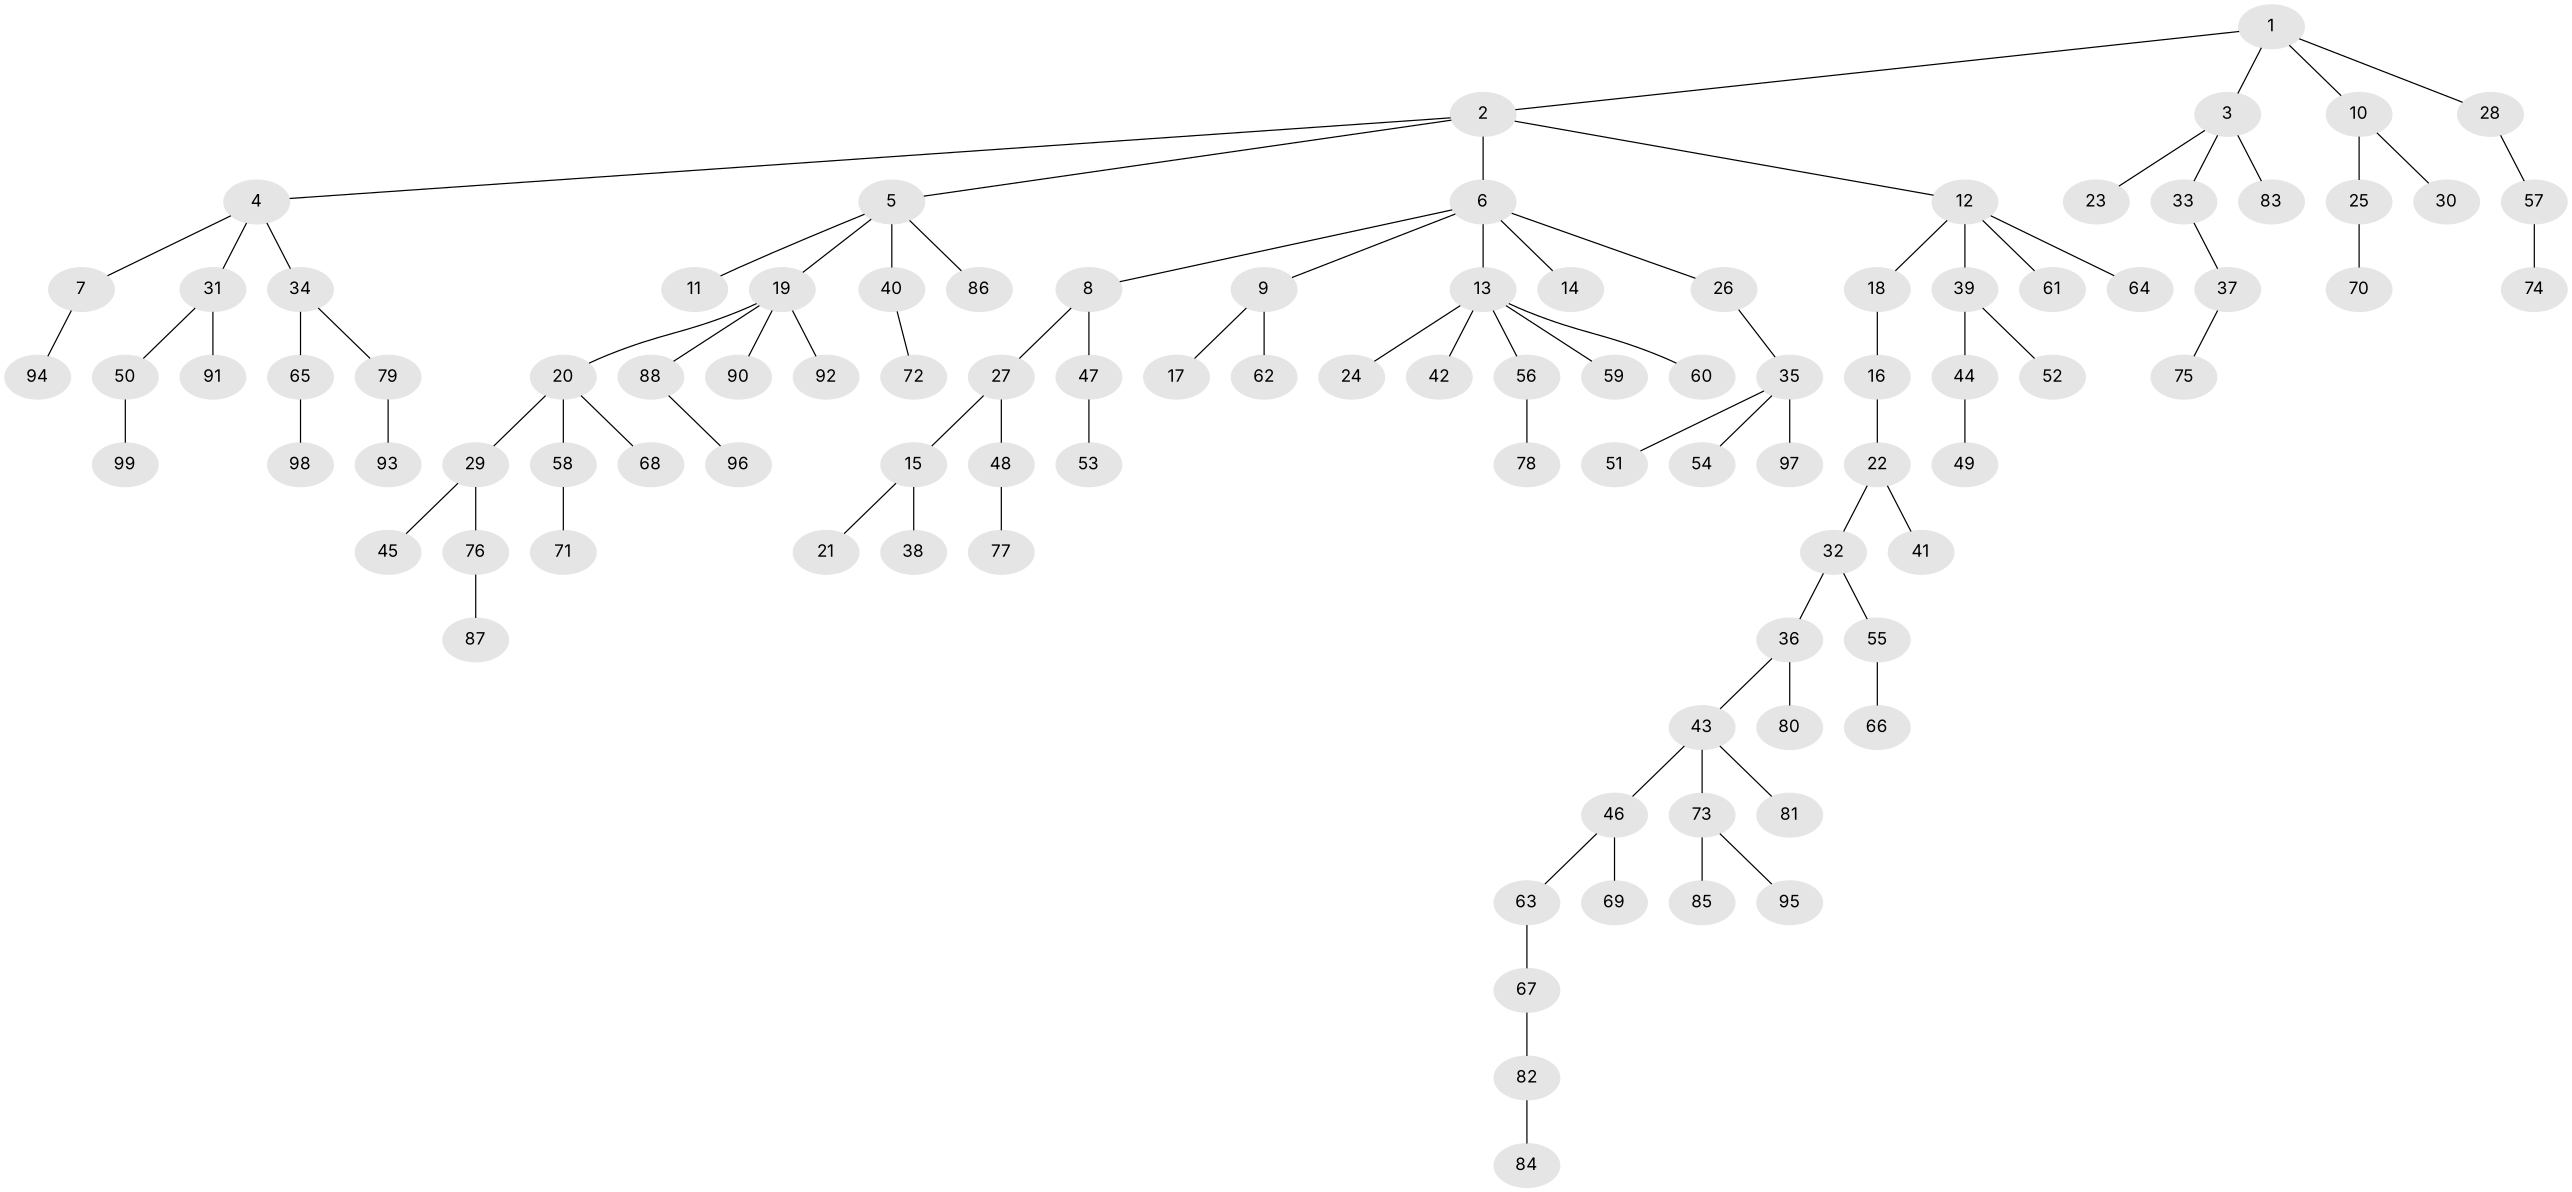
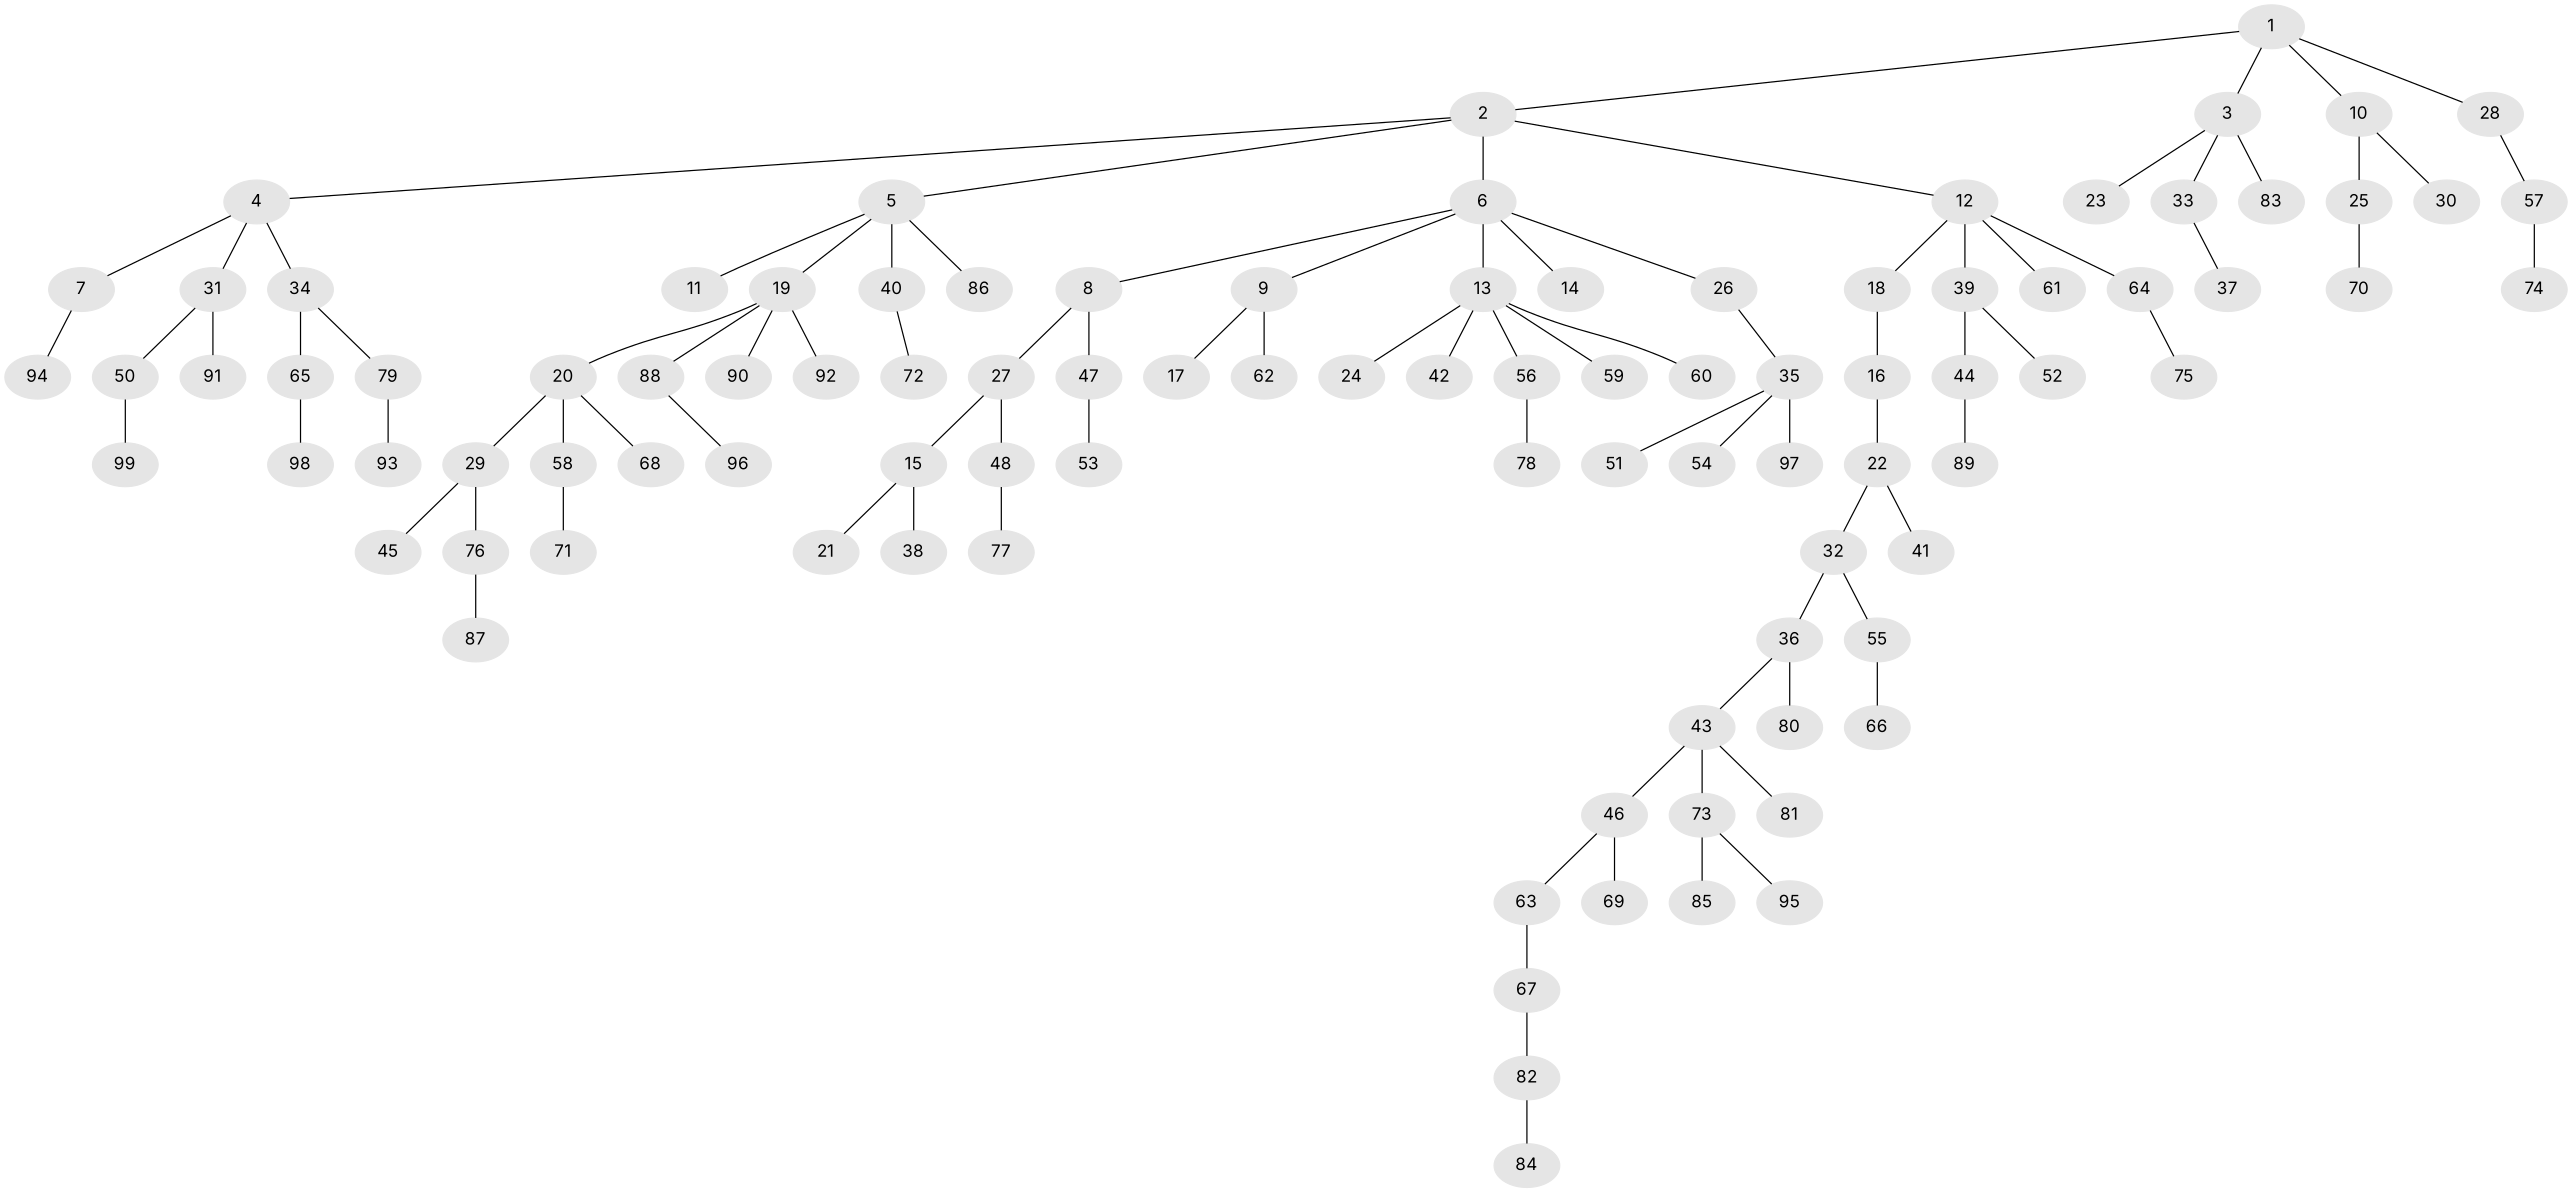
edge "37" -- "75": now "64" -- "75"
node "49": label "49" -> "89"
